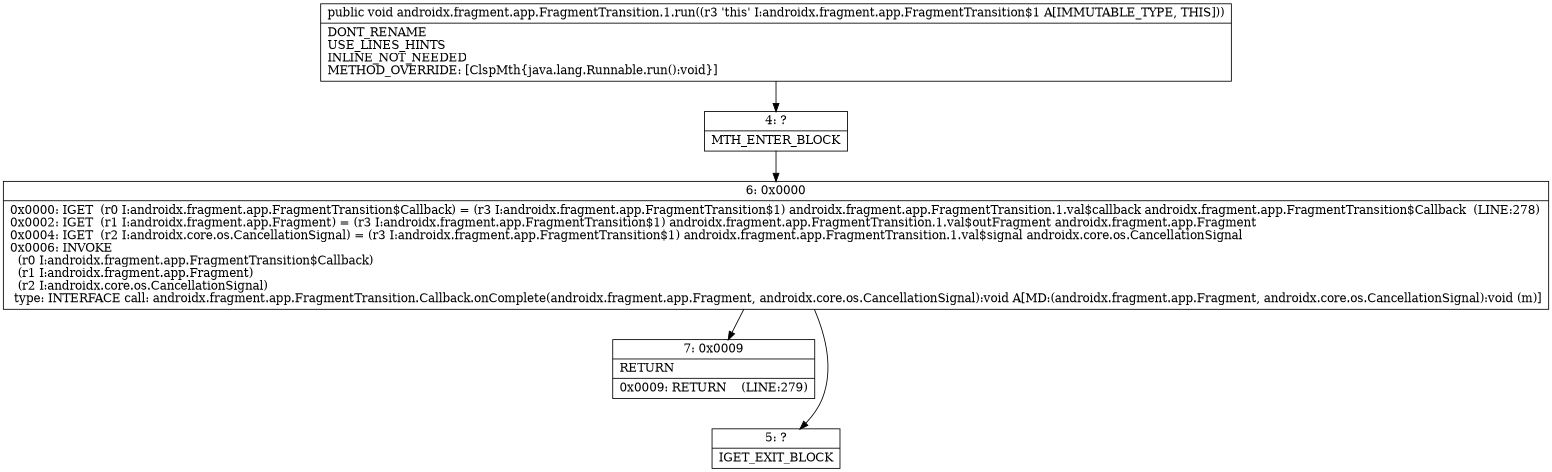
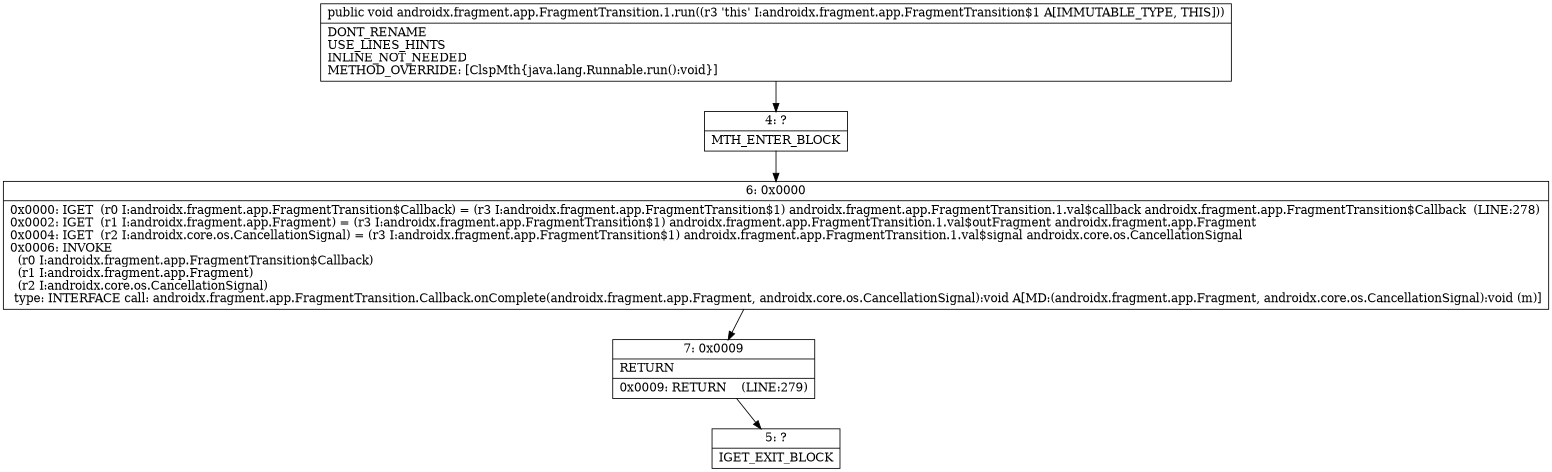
edge "6: 0x0000" -> "5: ?": now "7: 0x0009" -> "5: ?"
